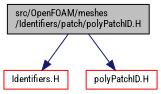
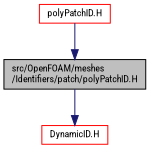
edge "src/OpenFOAM/meshes /Identifiers/patch/polyPatchID.H" -> "polyPatchID.H": reversed
node "Identifiers.H": label "Identifiers.H" -> "DynamicID.H"
